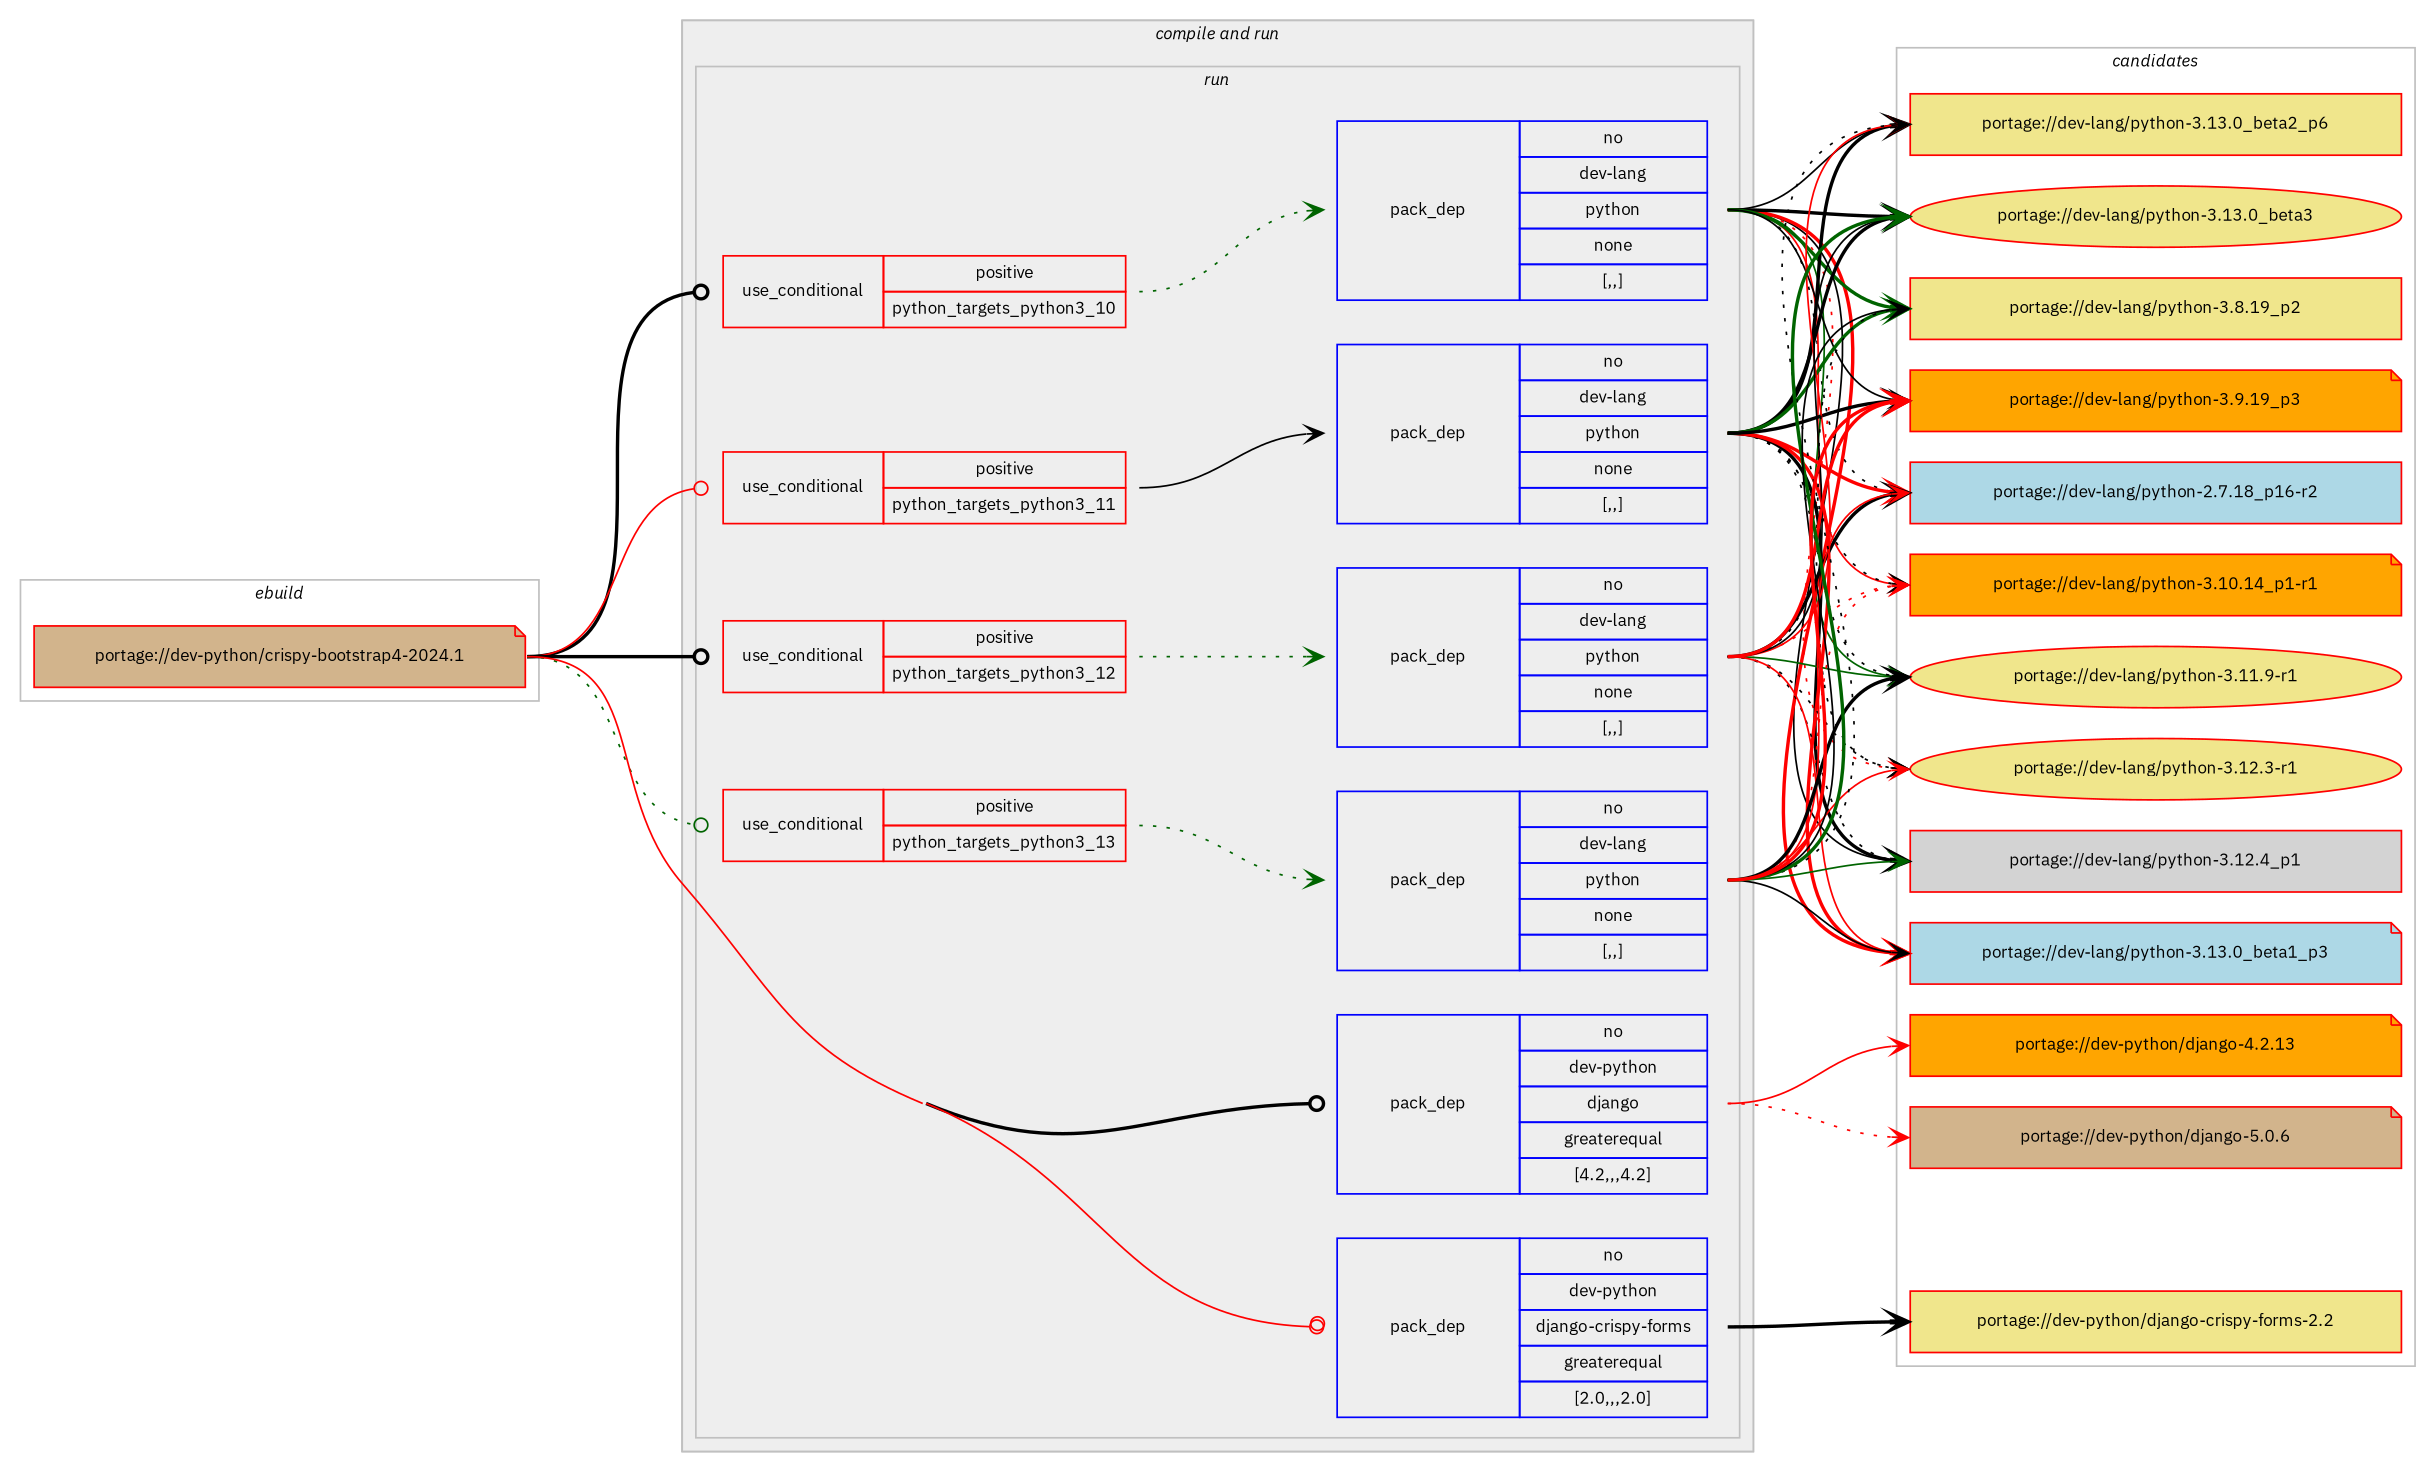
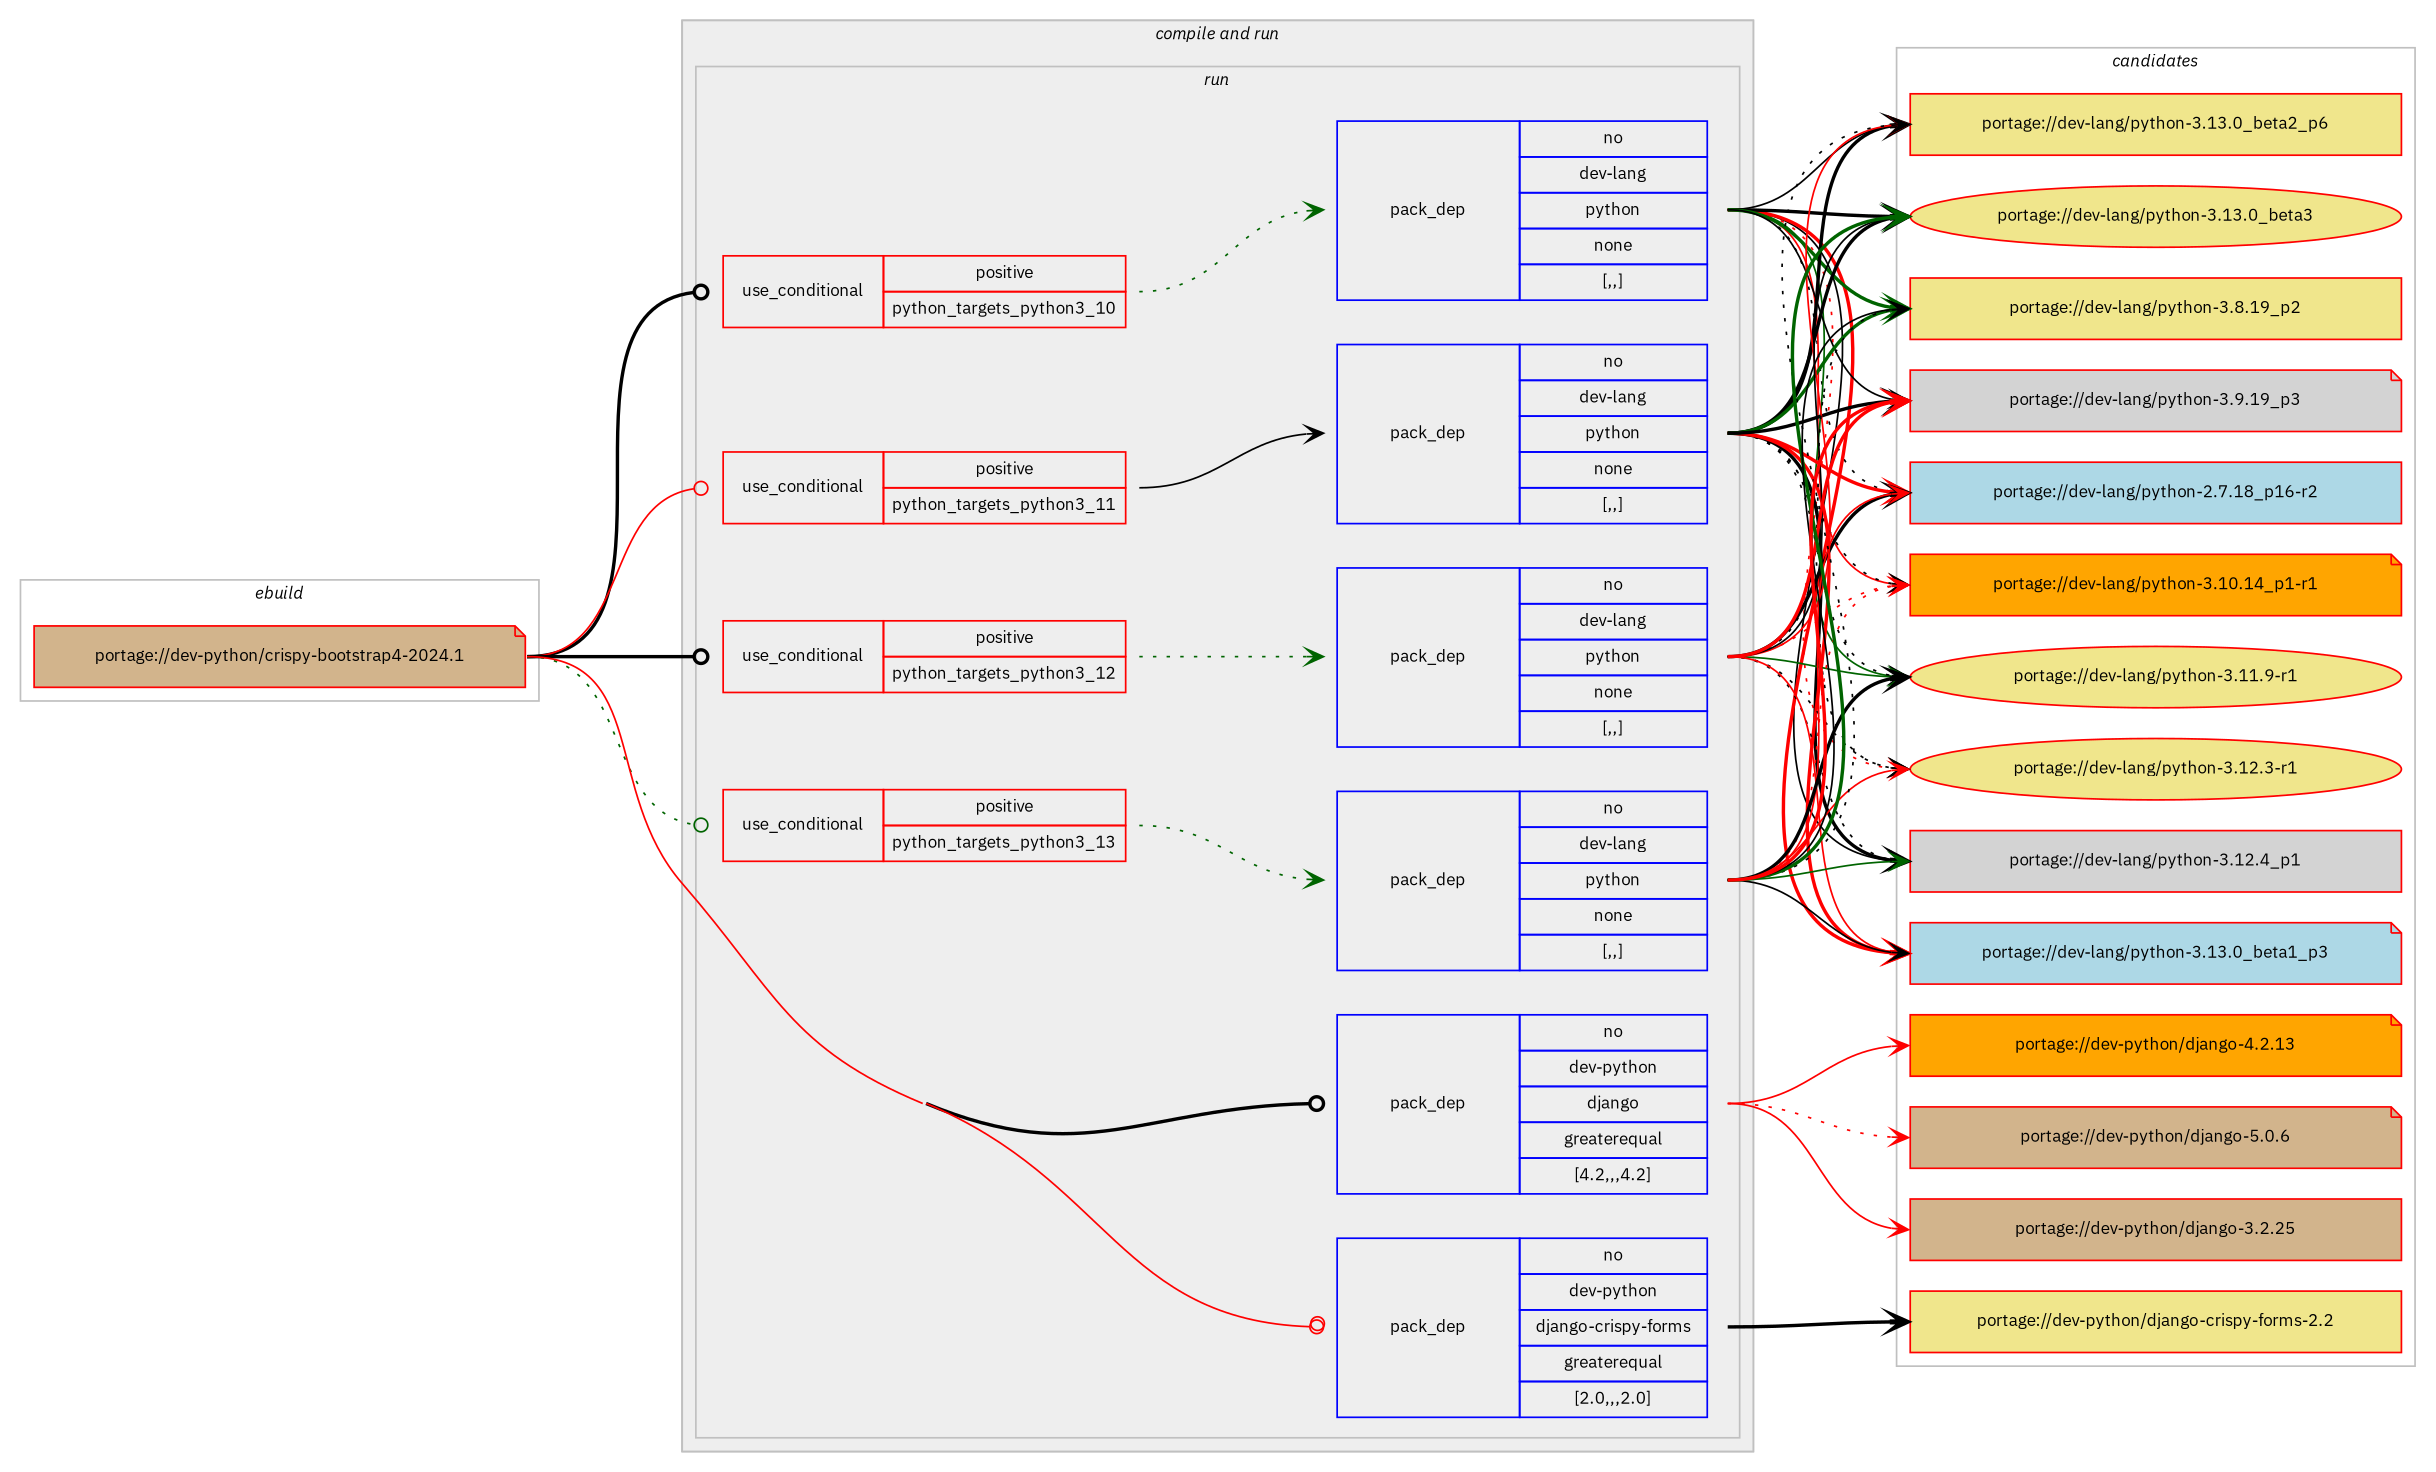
node "portage://dev-lang/python-3.9.19_p3": fillcolor orange -> lightgrey
node "portage://dev-python/django-3.2.25": added
